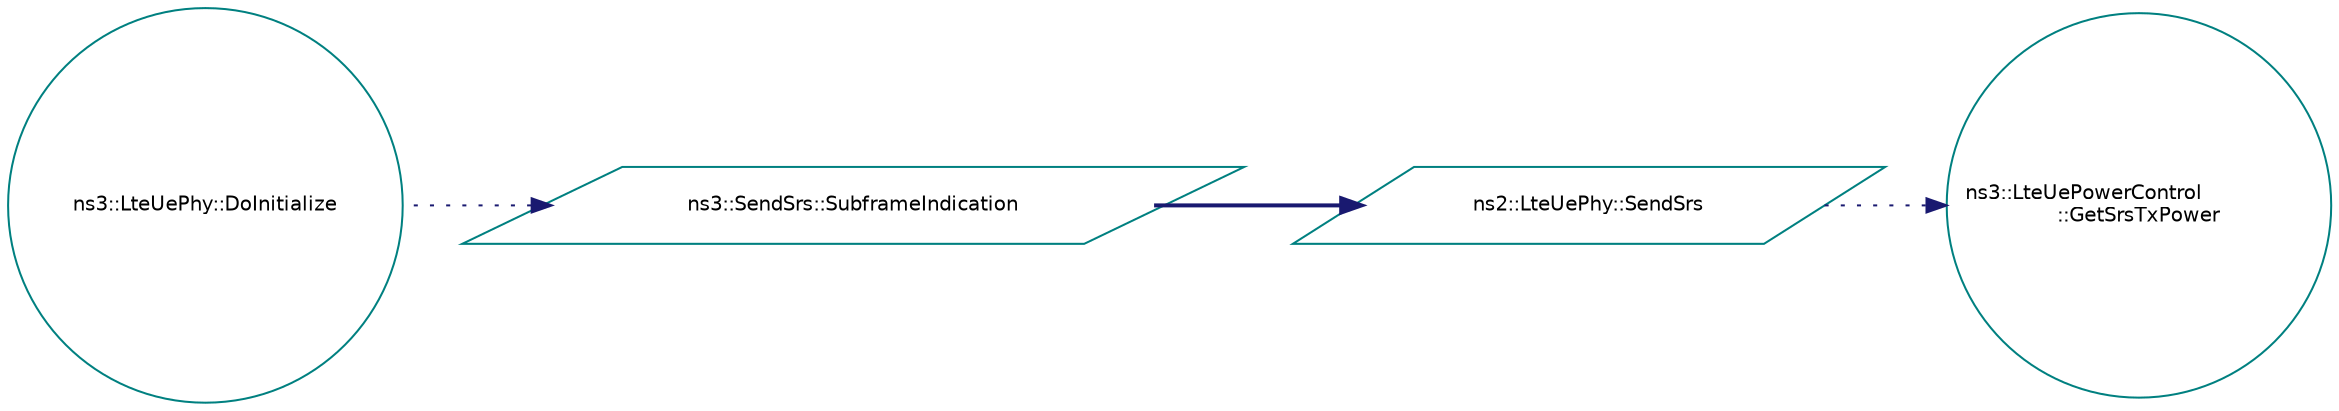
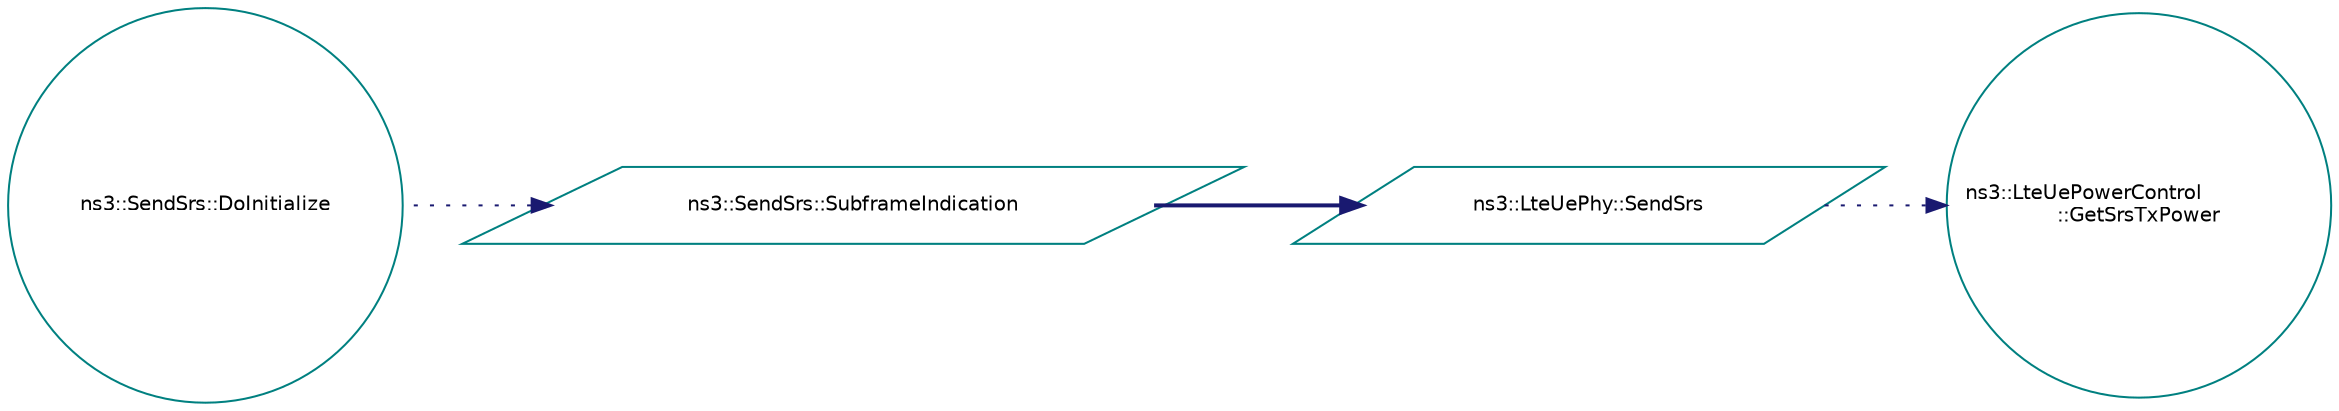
node "ns3::LteUePhy::DoInitialize": label "ns3::LteUePhy::DoInitialize" -> "ns3::SendSrs::DoInitialize"
node "ns2::LteUePhy::SendSrs": label "ns2::LteUePhy::SendSrs" -> "ns3::LteUePhy::SendSrs"
